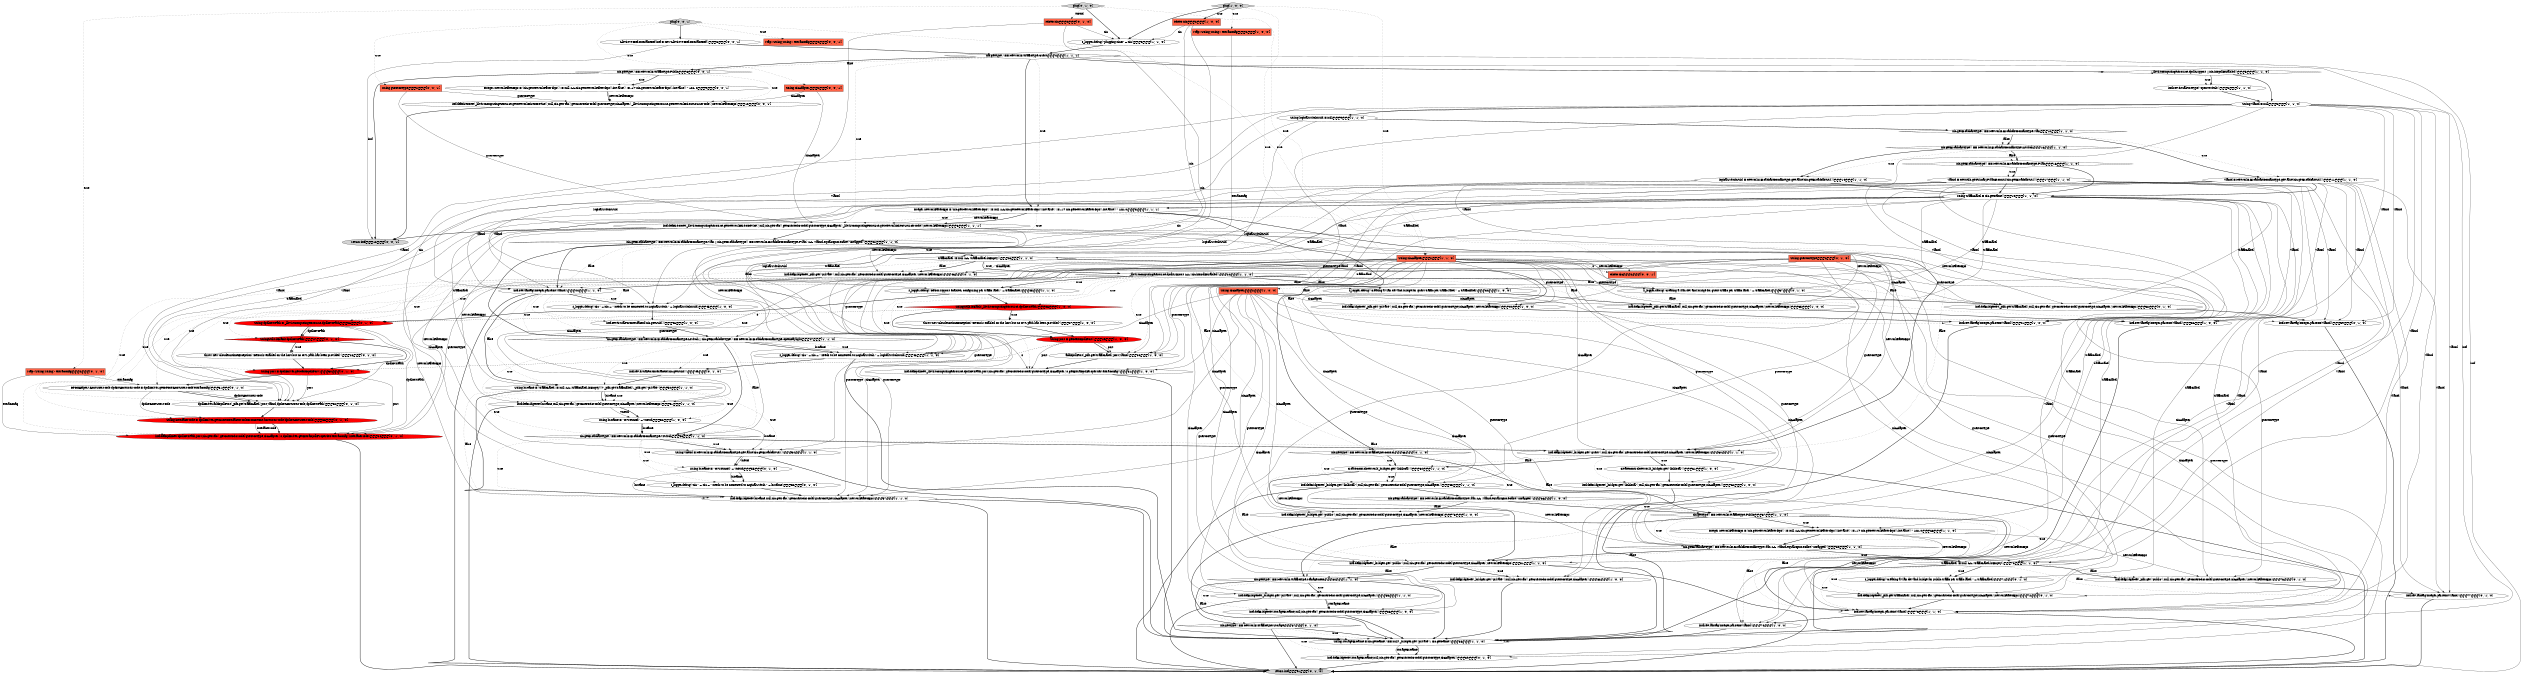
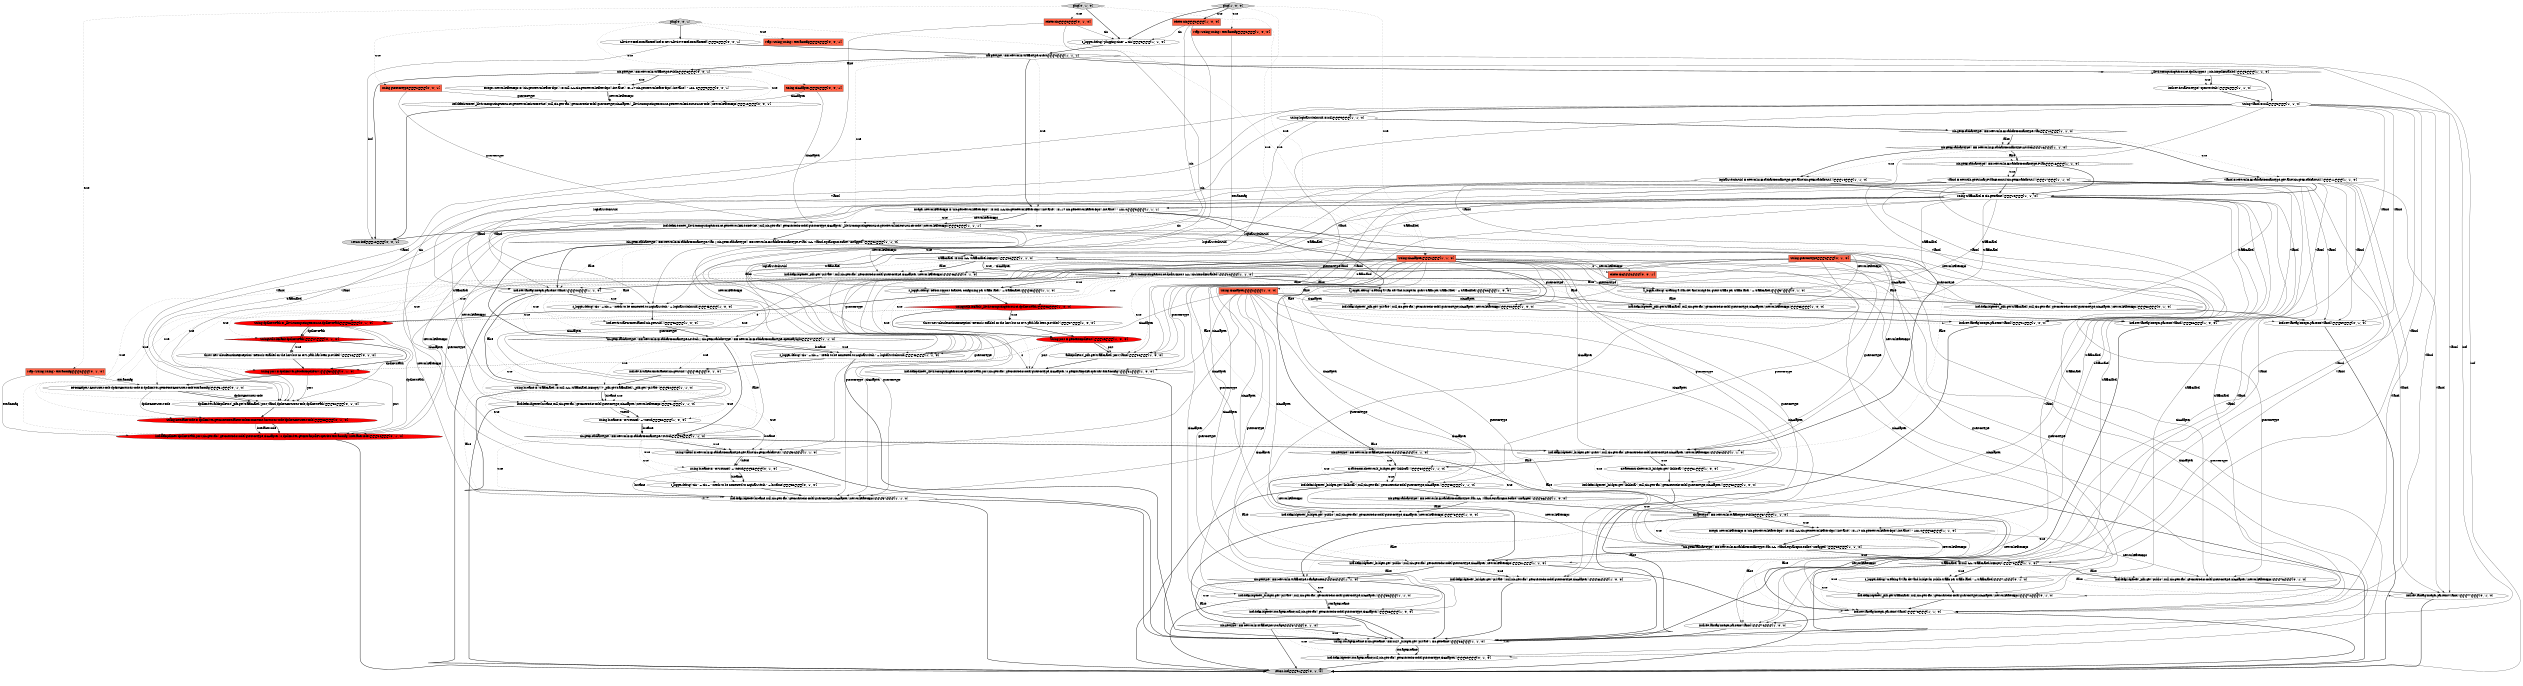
edge "plug['0', '1', '0']" -> "NicTO nic@@@2@@@['0', '1', '0']": label "vnetId" -> "true"
